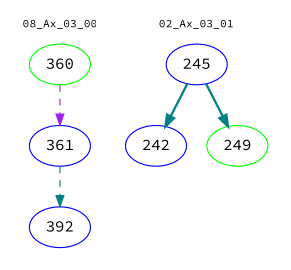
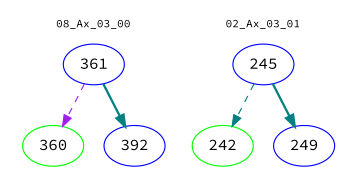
edge "360" -> "361": reversed
edge "245" -> "242": style bold -> dashed
node "242": color blue -> green
node "249": color green -> blue
edge "361" -> "392": style dashed -> bold
